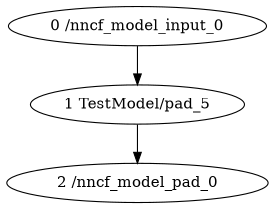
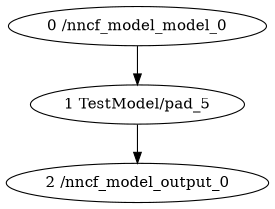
node "0 /nncf_model_input_0": label "0 /nncf_model_input_0" -> "0 /nncf_model_model_0"
node "2 /nncf_model_pad_0": label "2 /nncf_model_pad_0" -> "2 /nncf_model_output_0"
